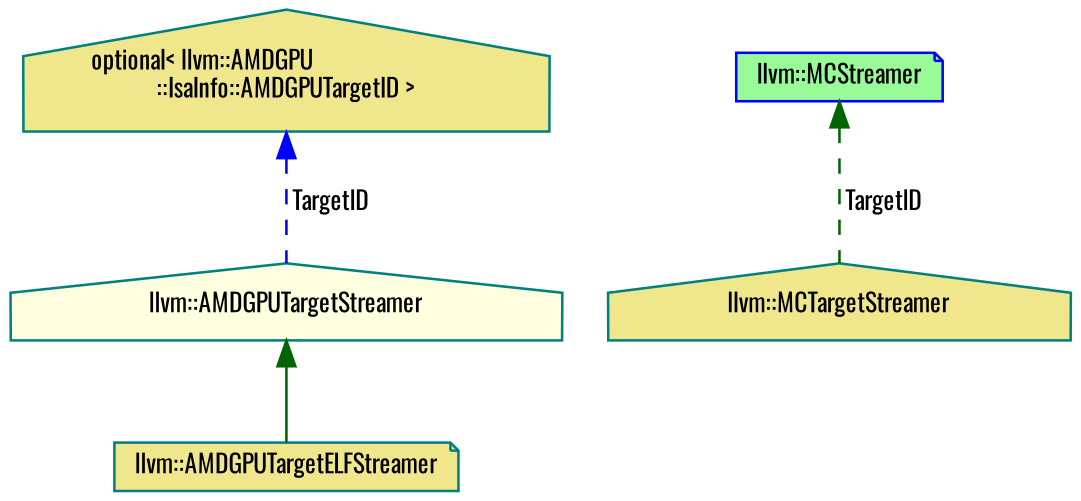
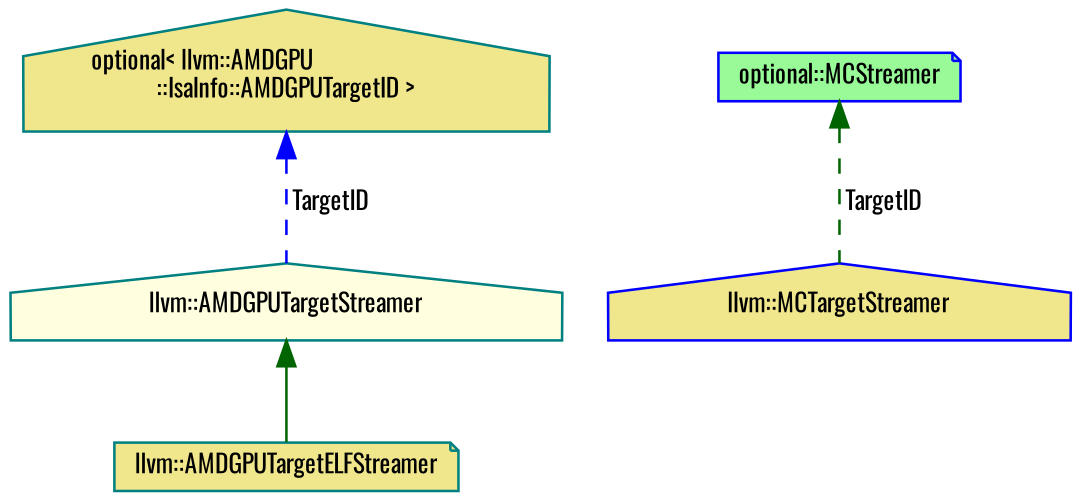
node "llvm::MCStreamer": label "llvm::MCStreamer" -> "optional::MCStreamer"
node "llvm::MCTargetStreamer": color teal -> blue
